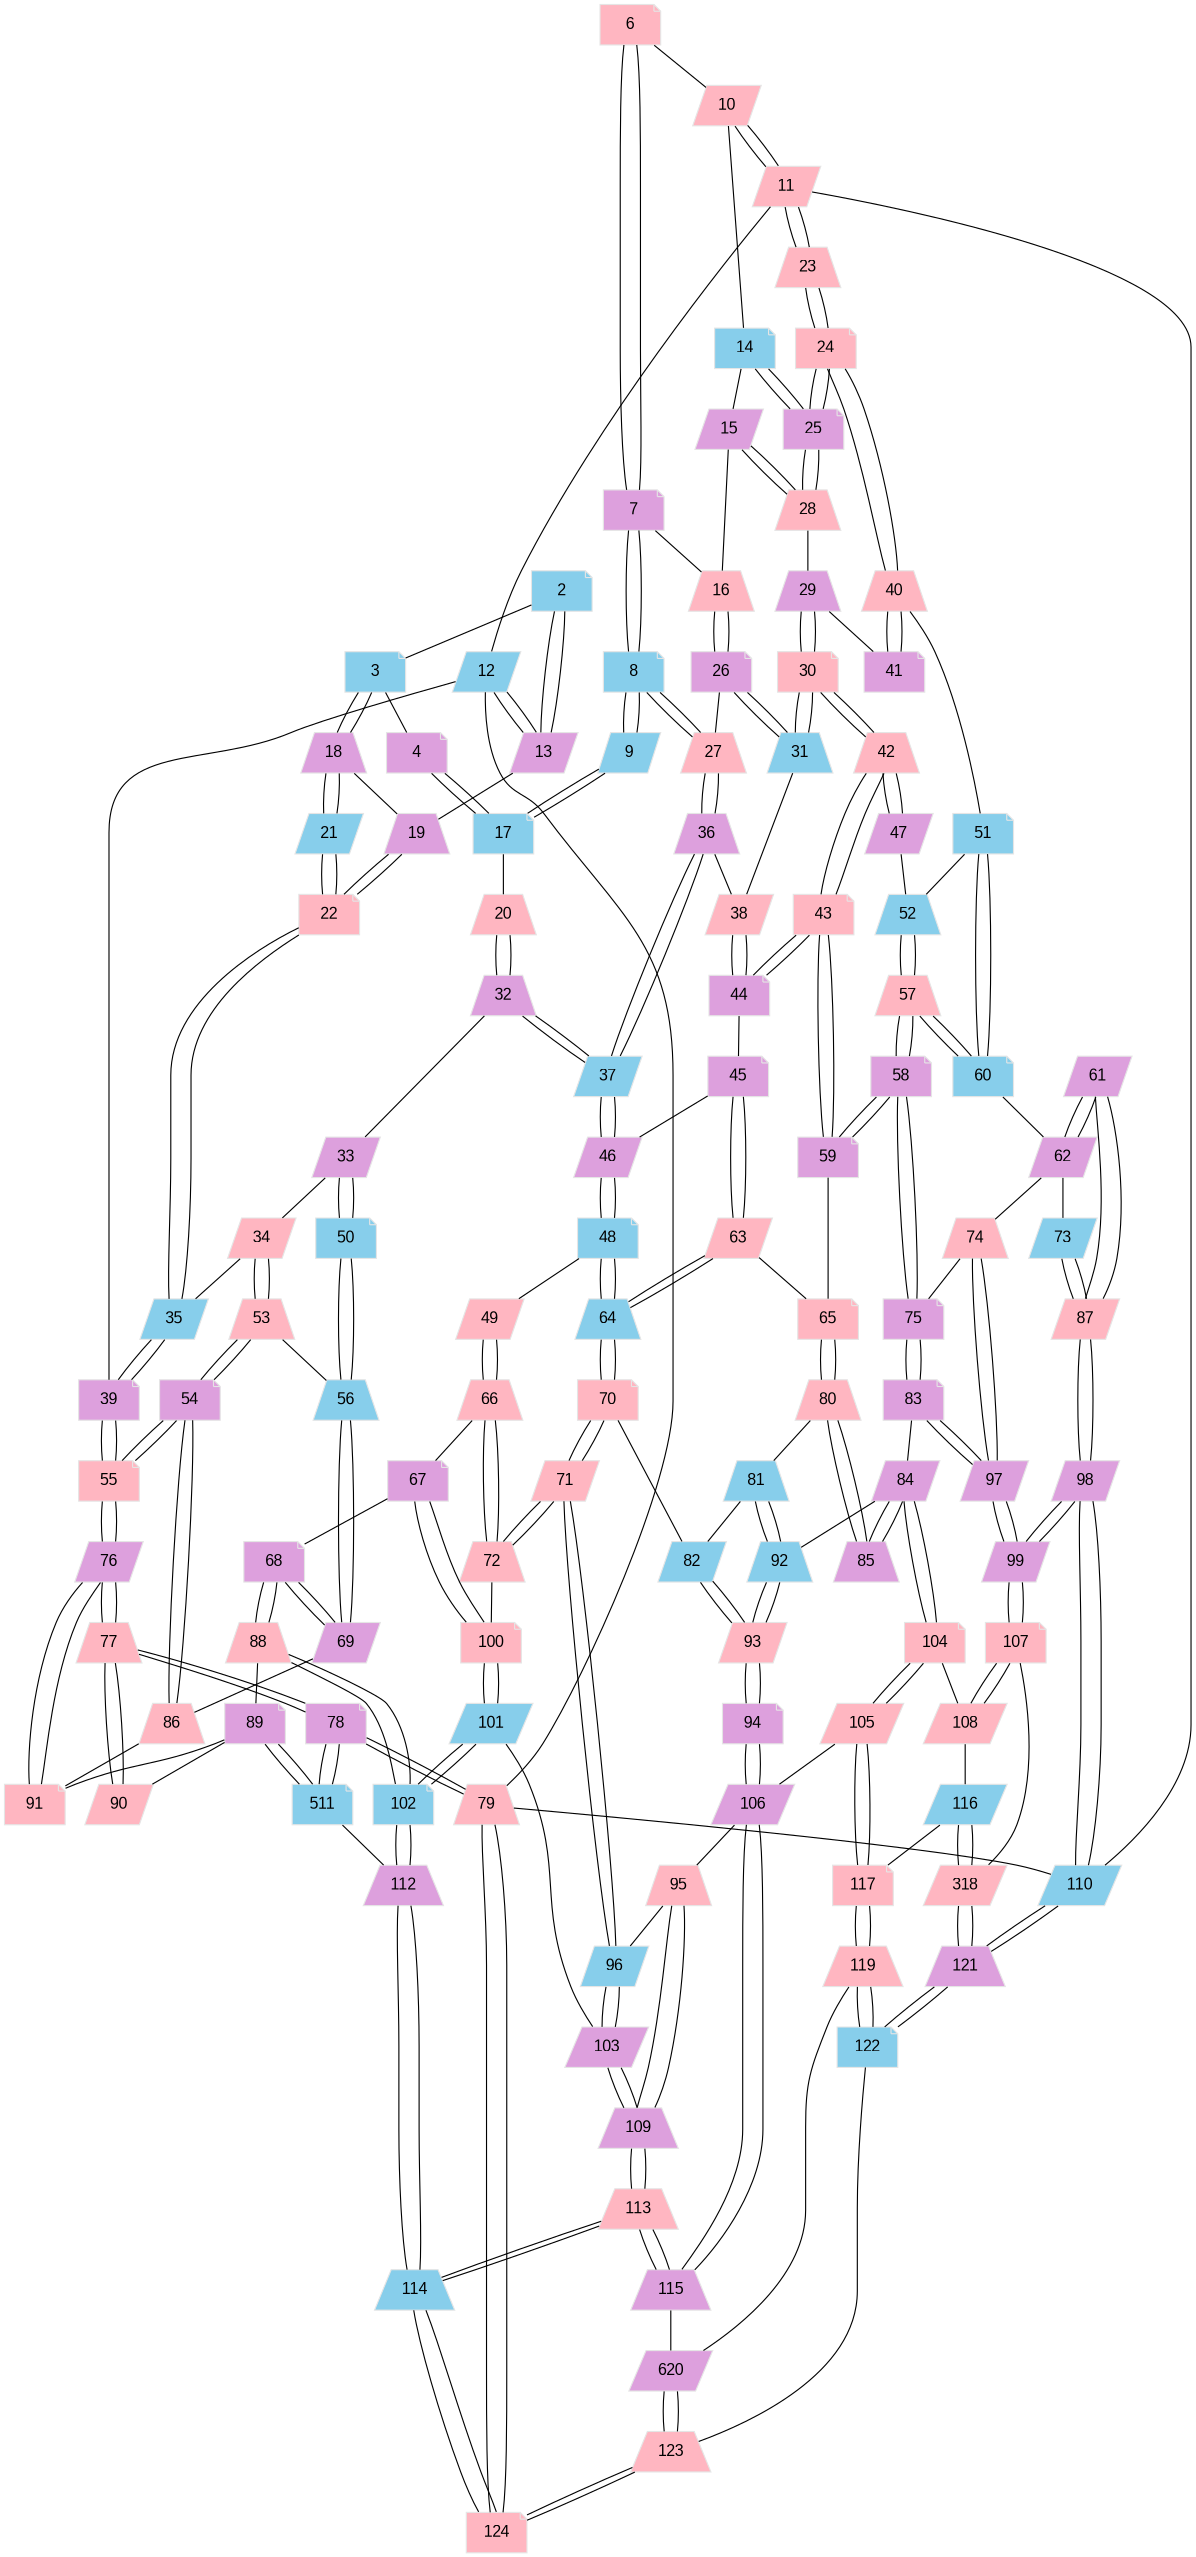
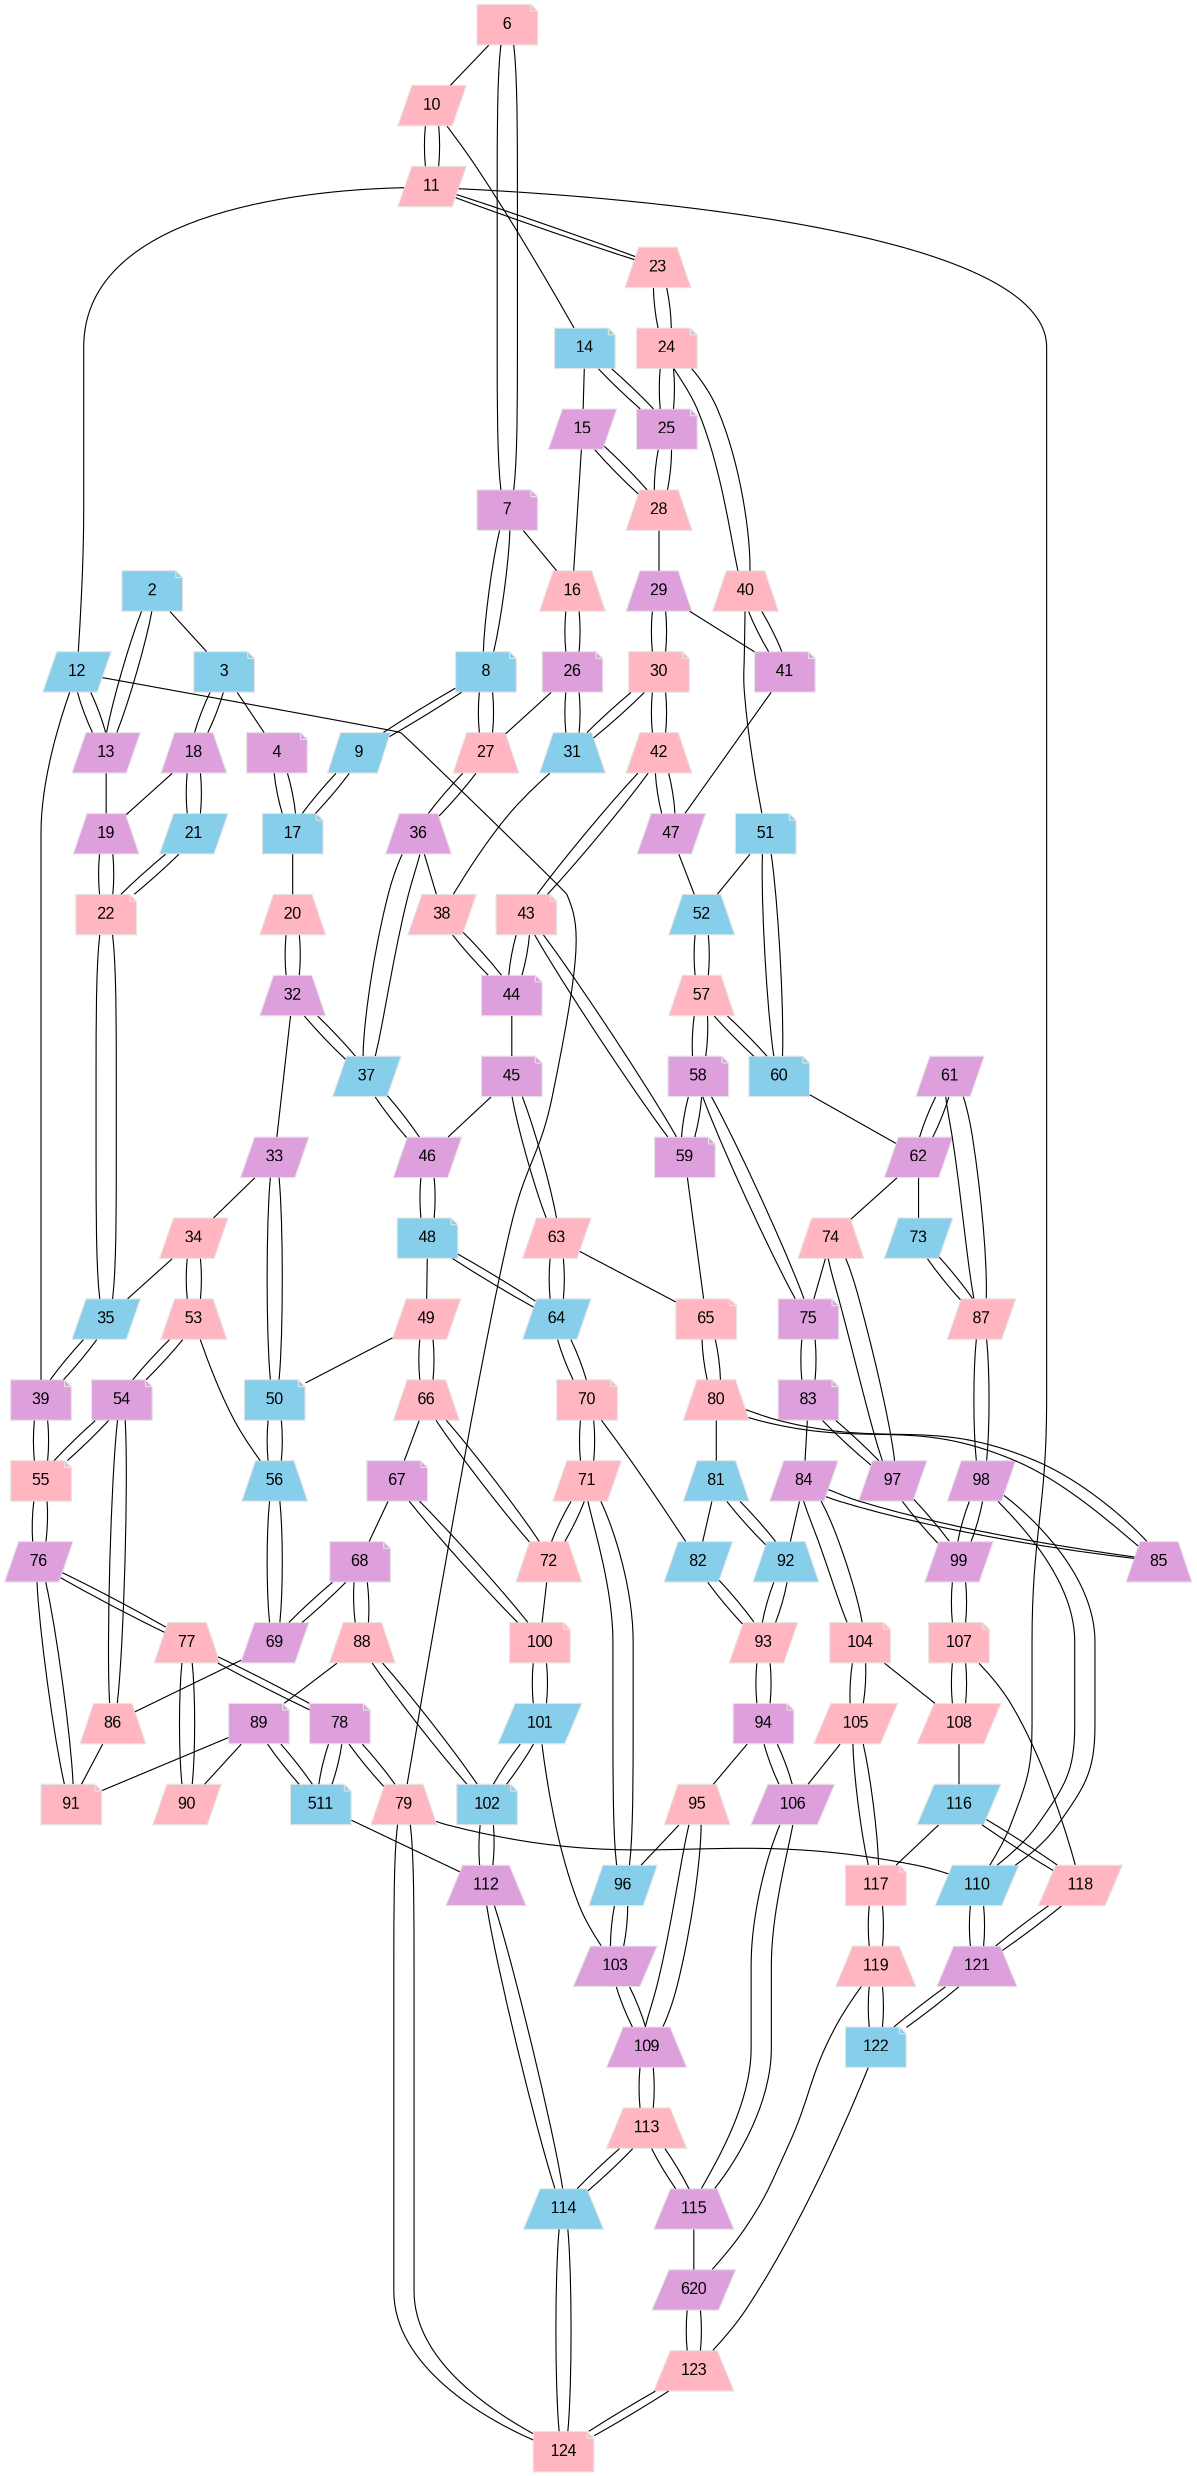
edge "41" -- "47": added
node "64": shape trapezium -> parallelogram
edge "49" -- "50": added
edge "106" -- "95": now "94" -- "95"
node "318": label "318" -> "118"
